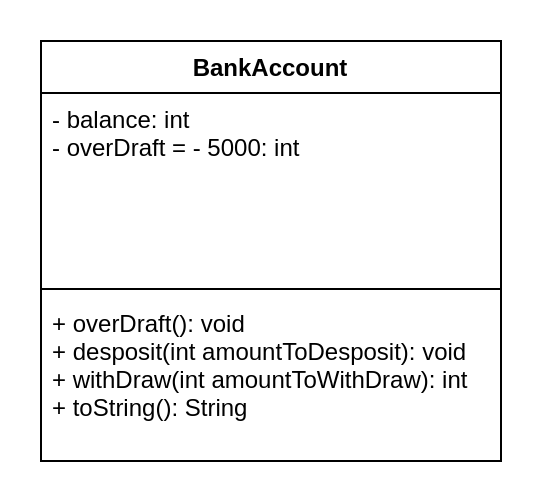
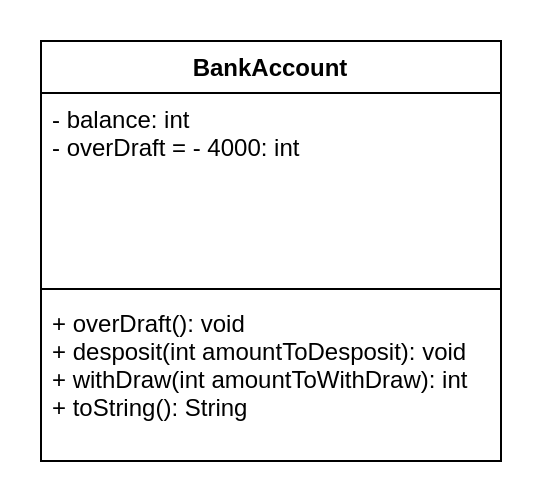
node "- balance: int - overDraft = - 5000: int": label "- balance: int - overDraft = - 5000: int" -> "- balance: int - overDraft = - 4000: int"
